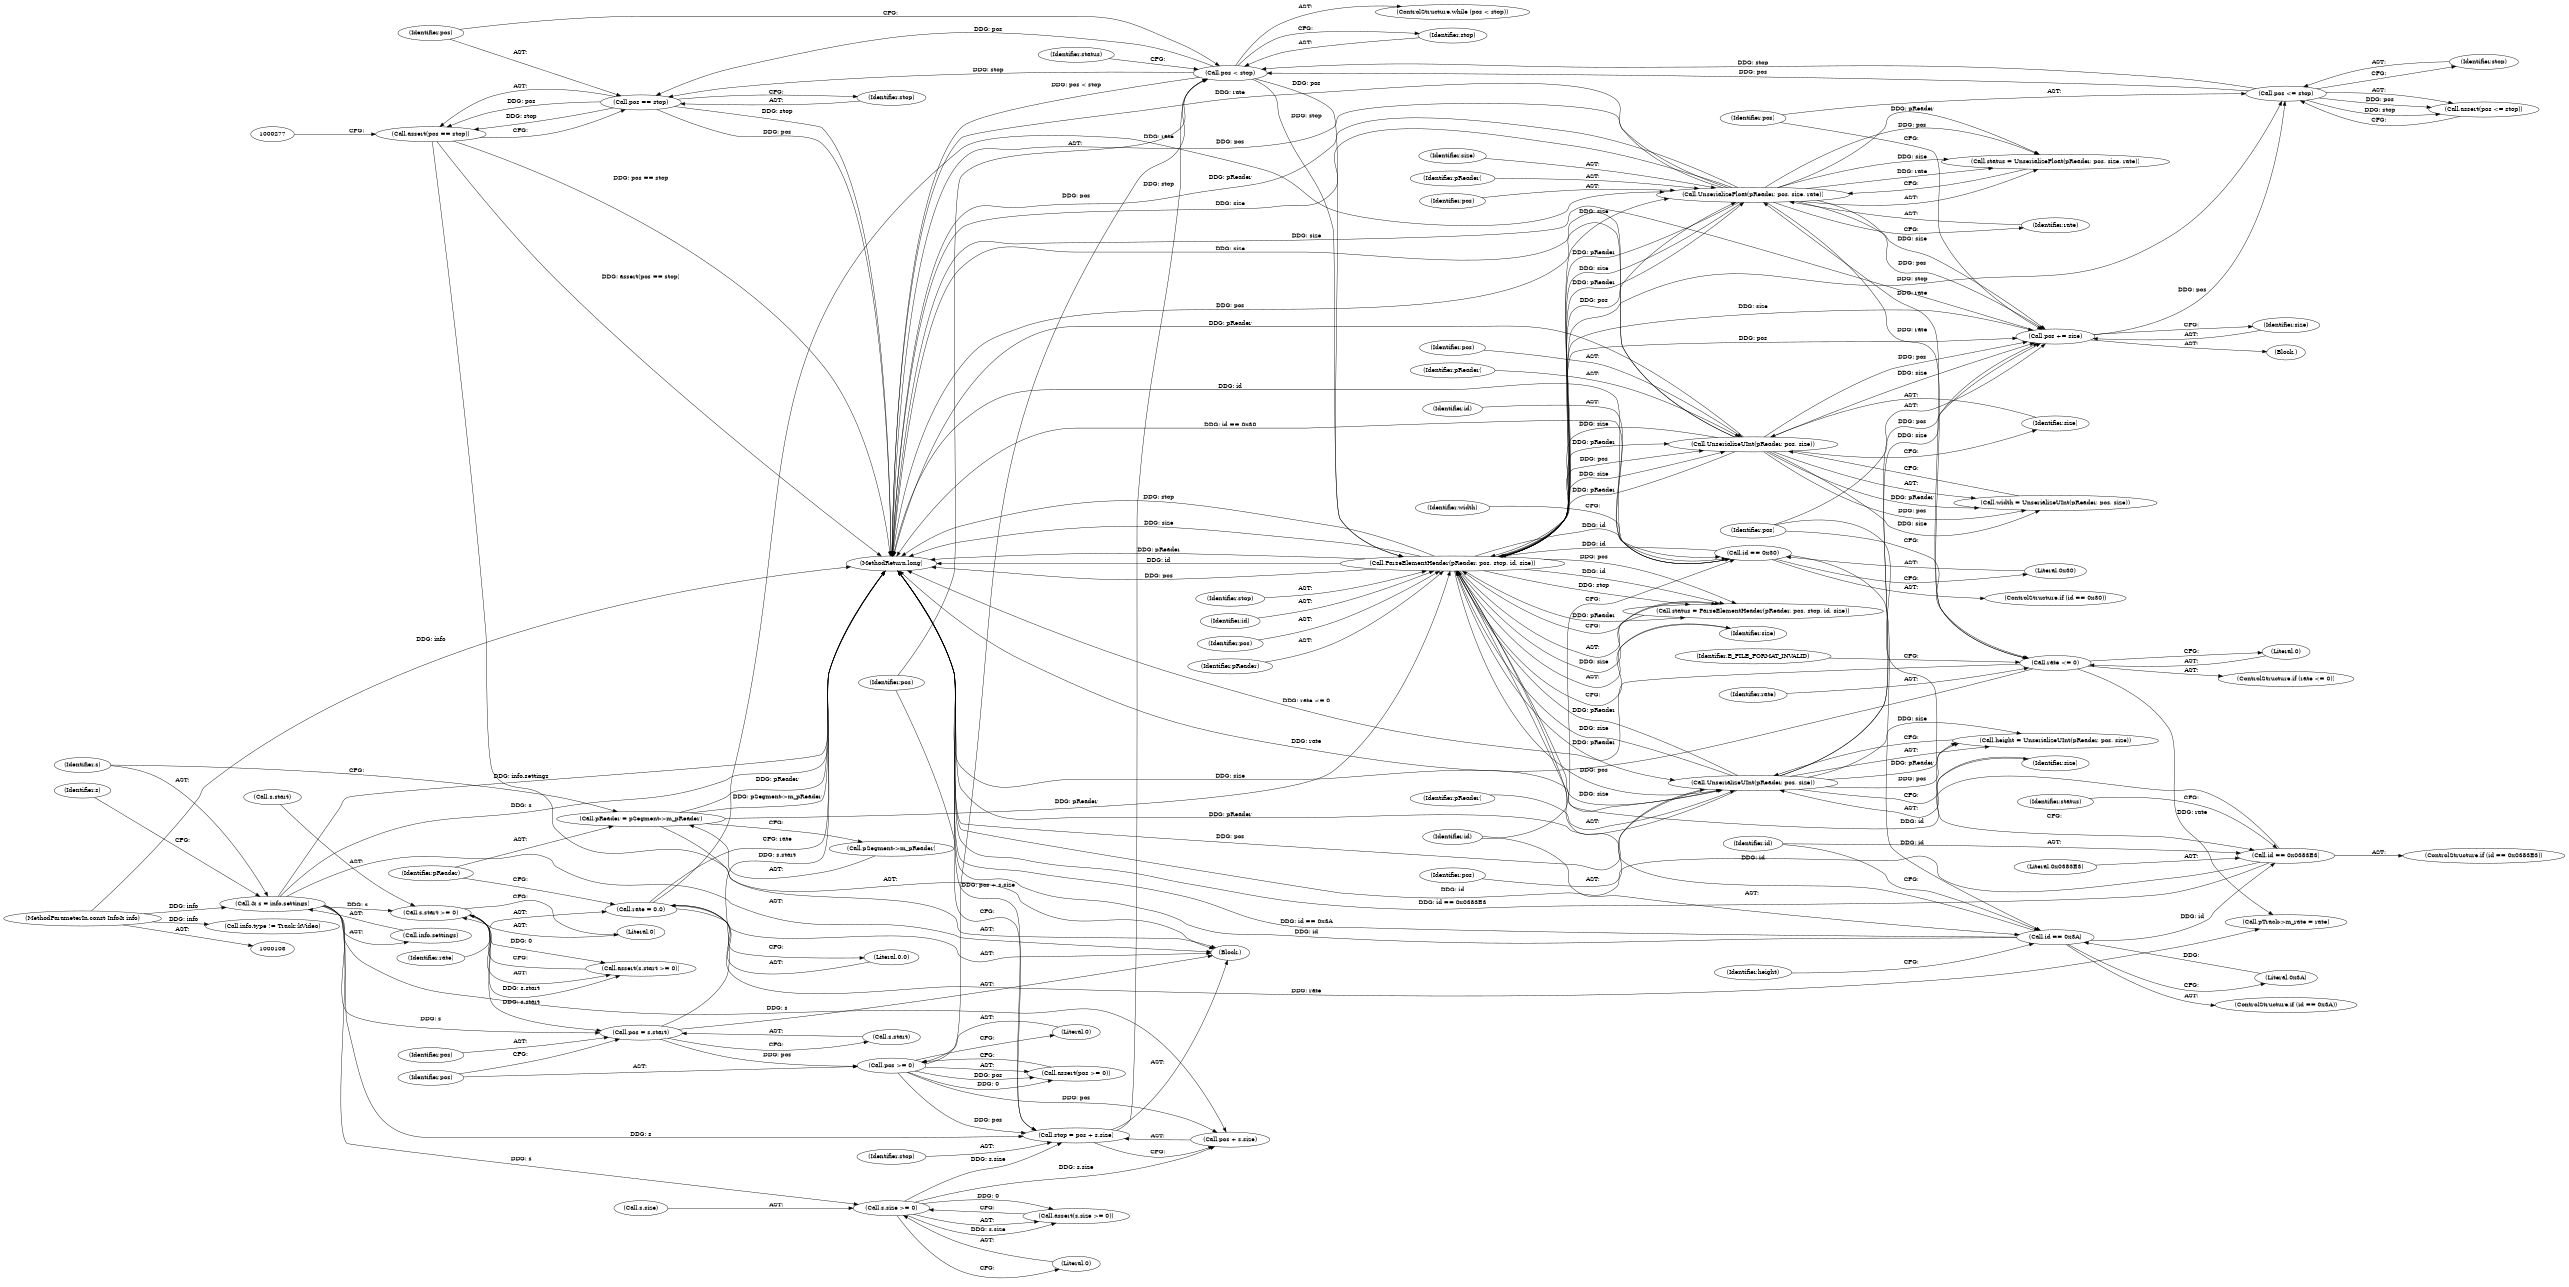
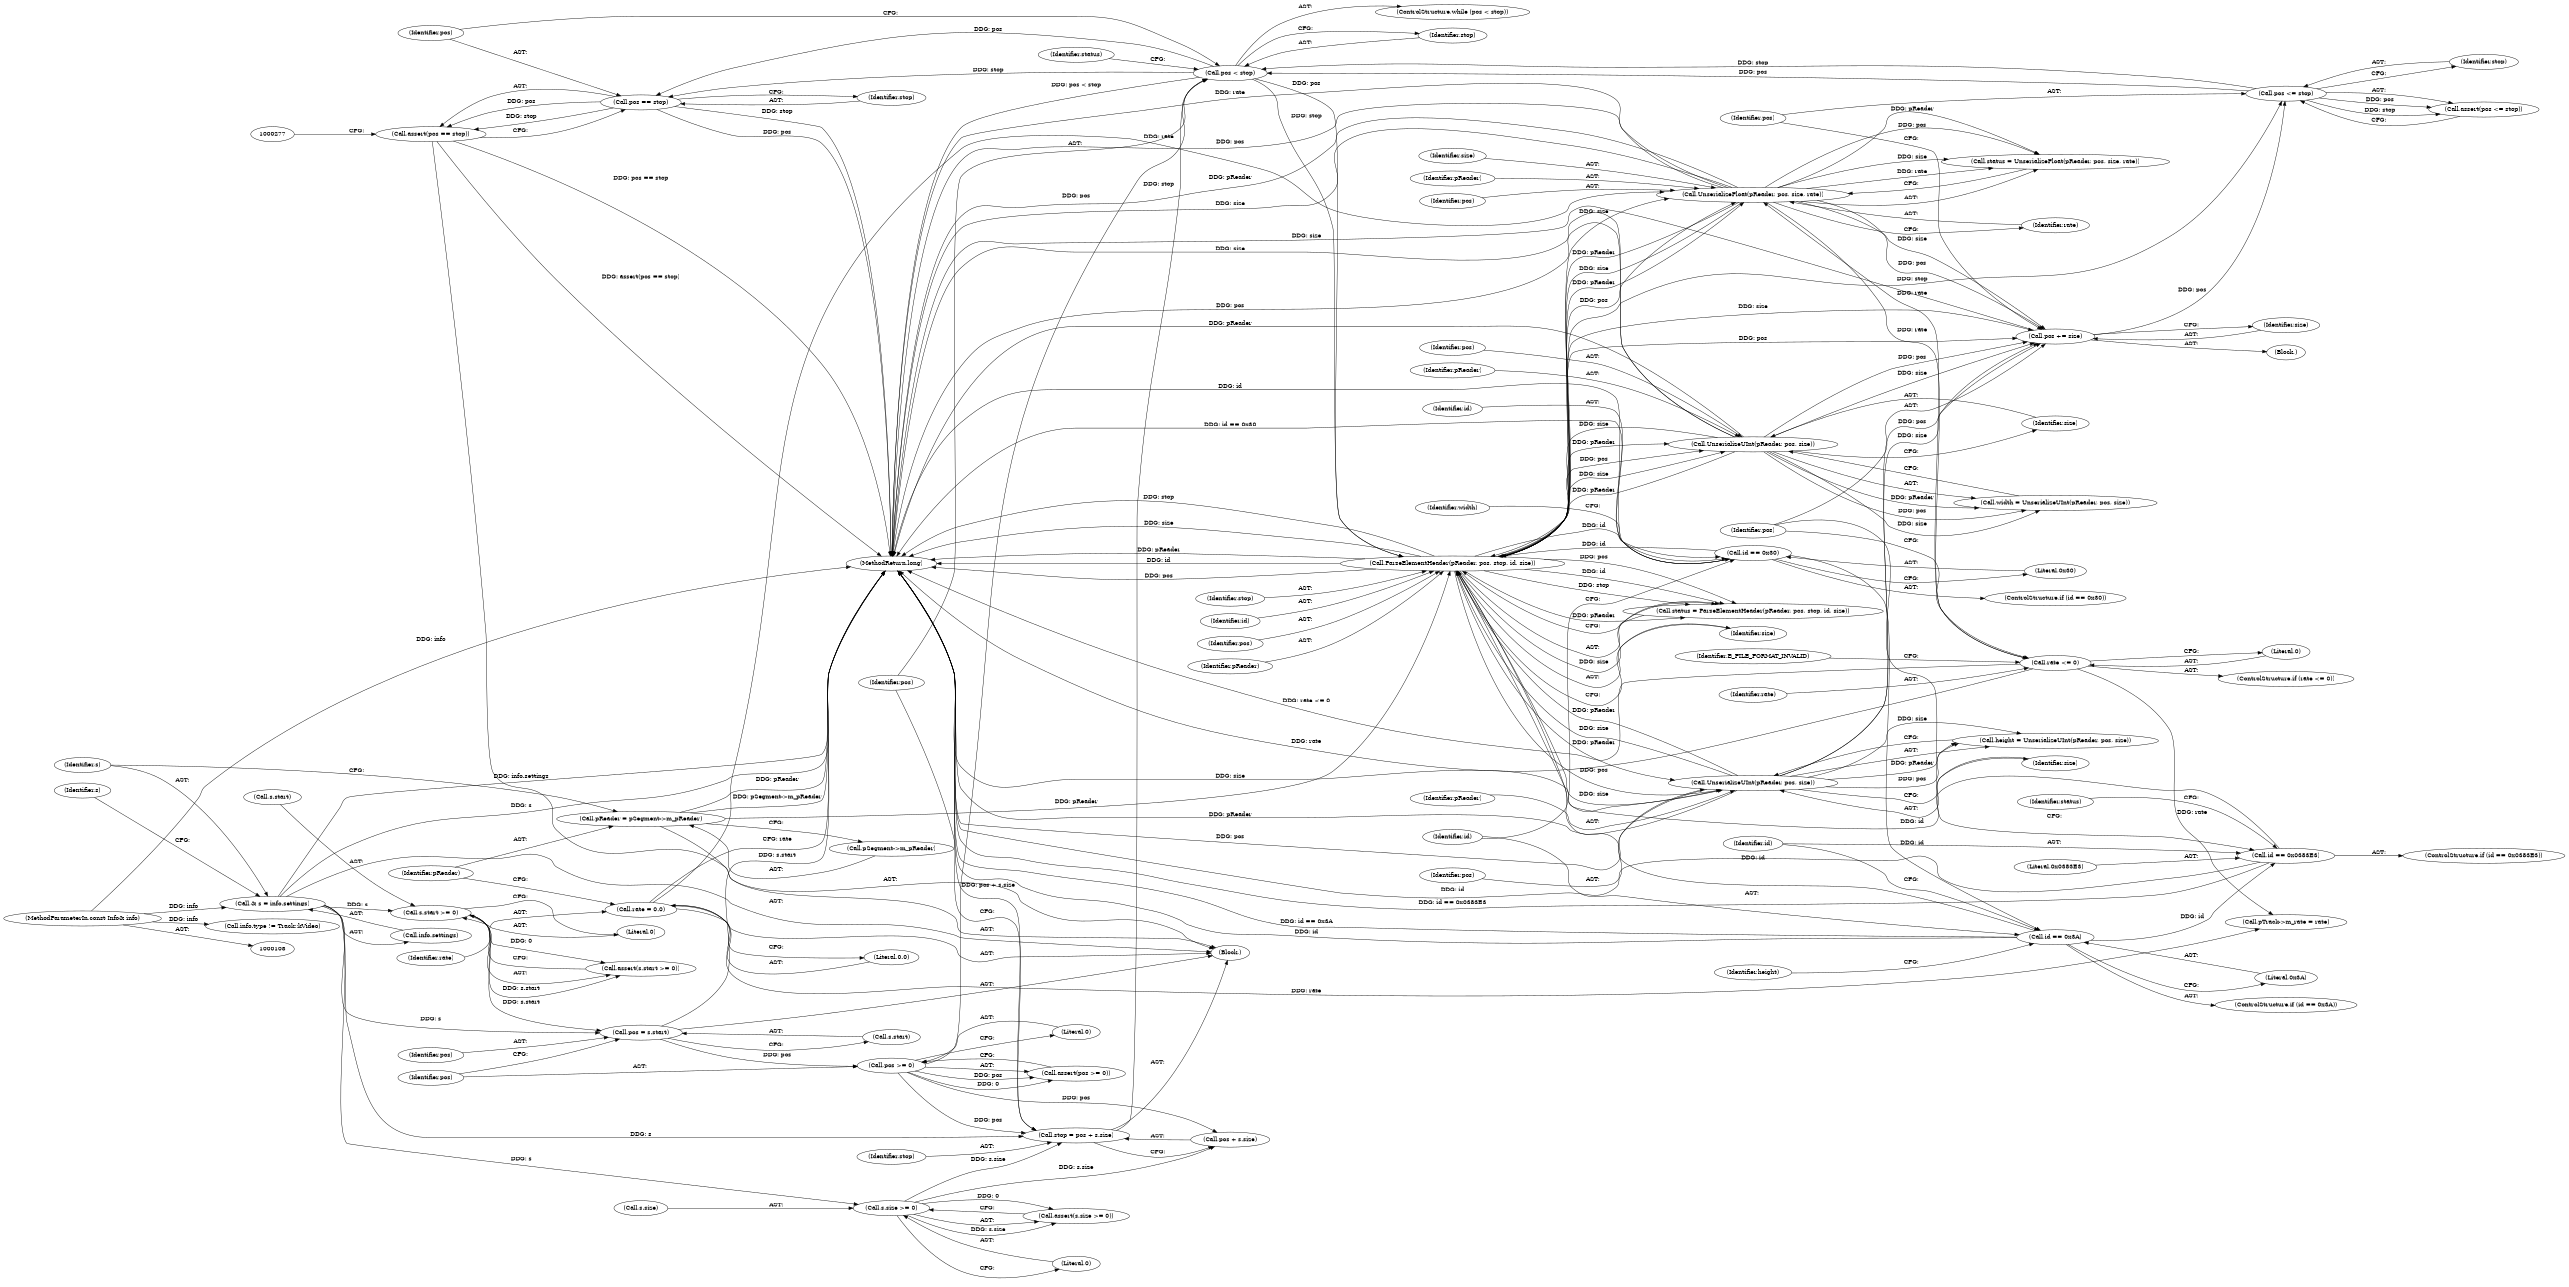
edge "(Literal,0x3A)" -> "(Call,id == 0x3A)": label "DDG: " -> "AST: "
edge "(Call,& s = info.settings)" -> "(Call,pos + s.size)": removed, label "DDG: s"
